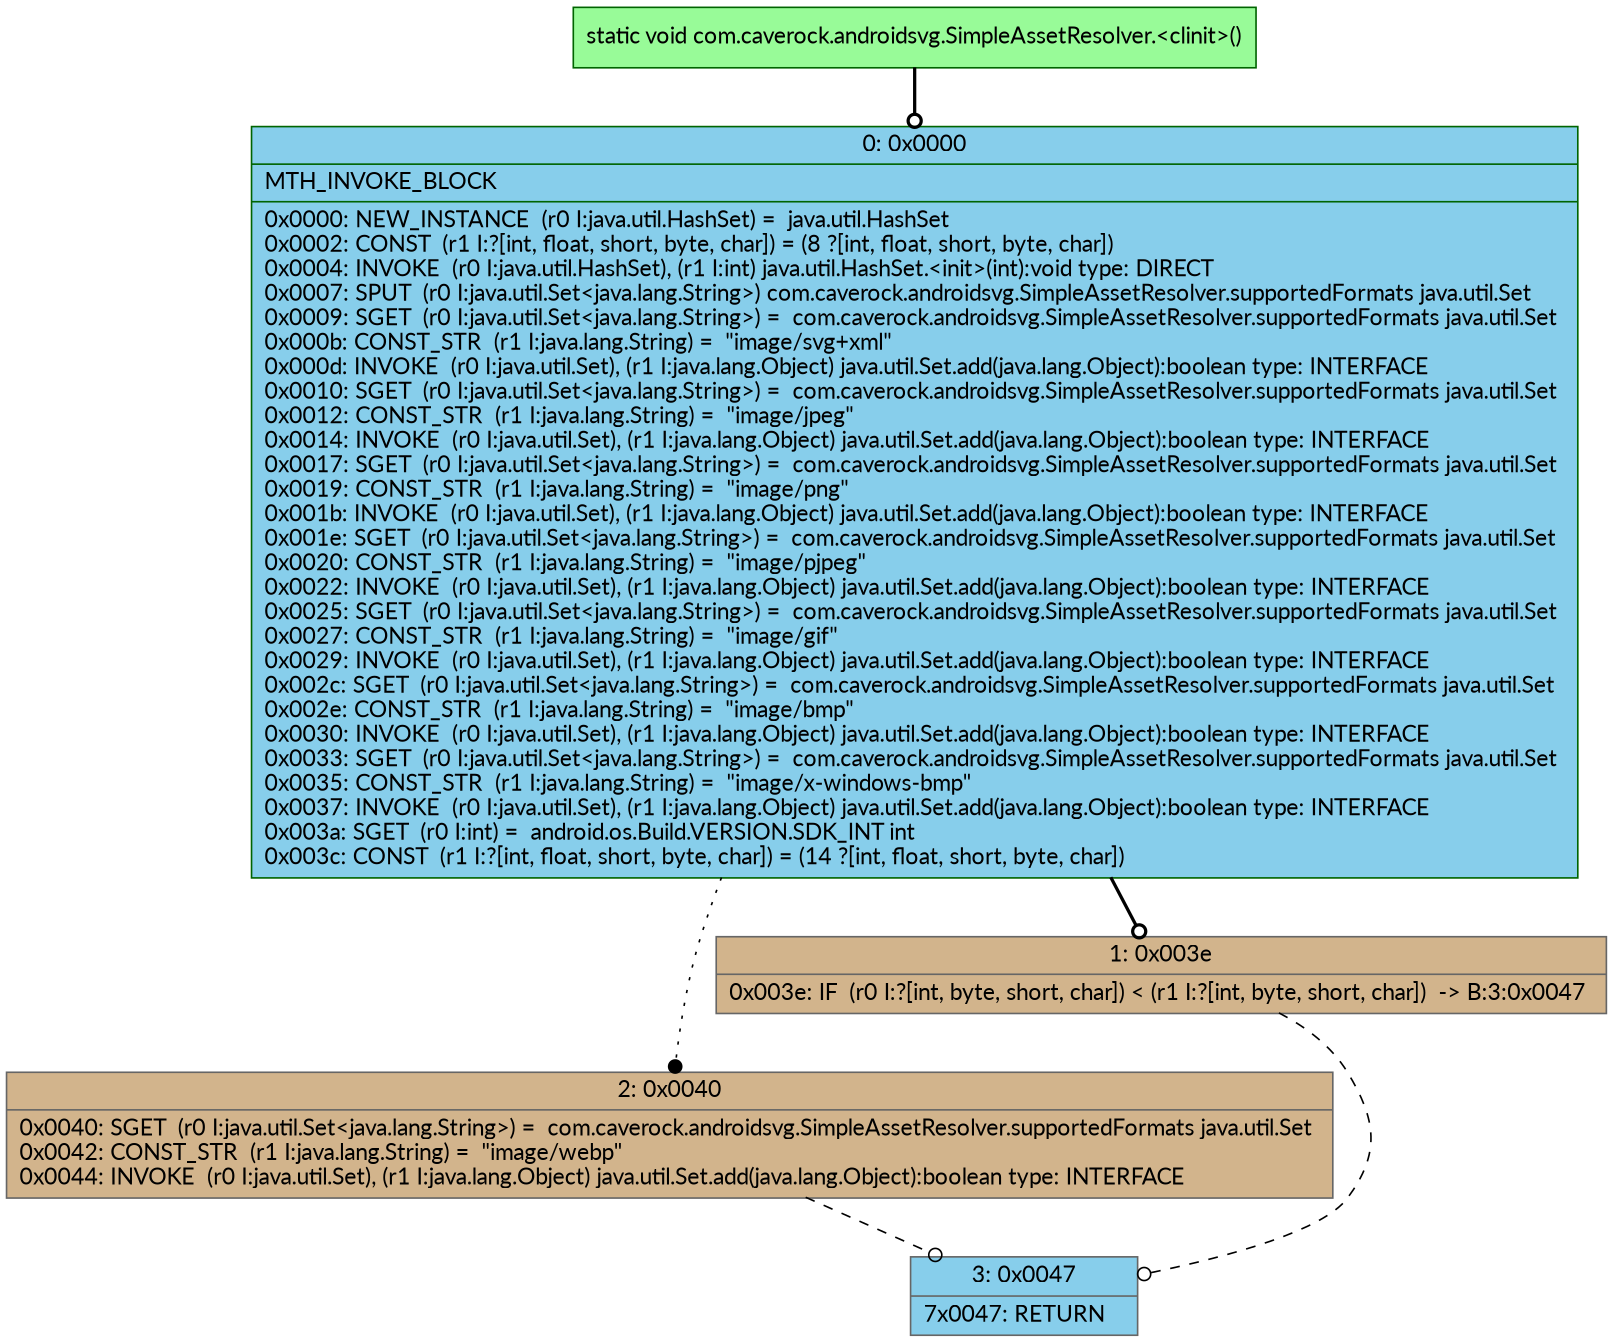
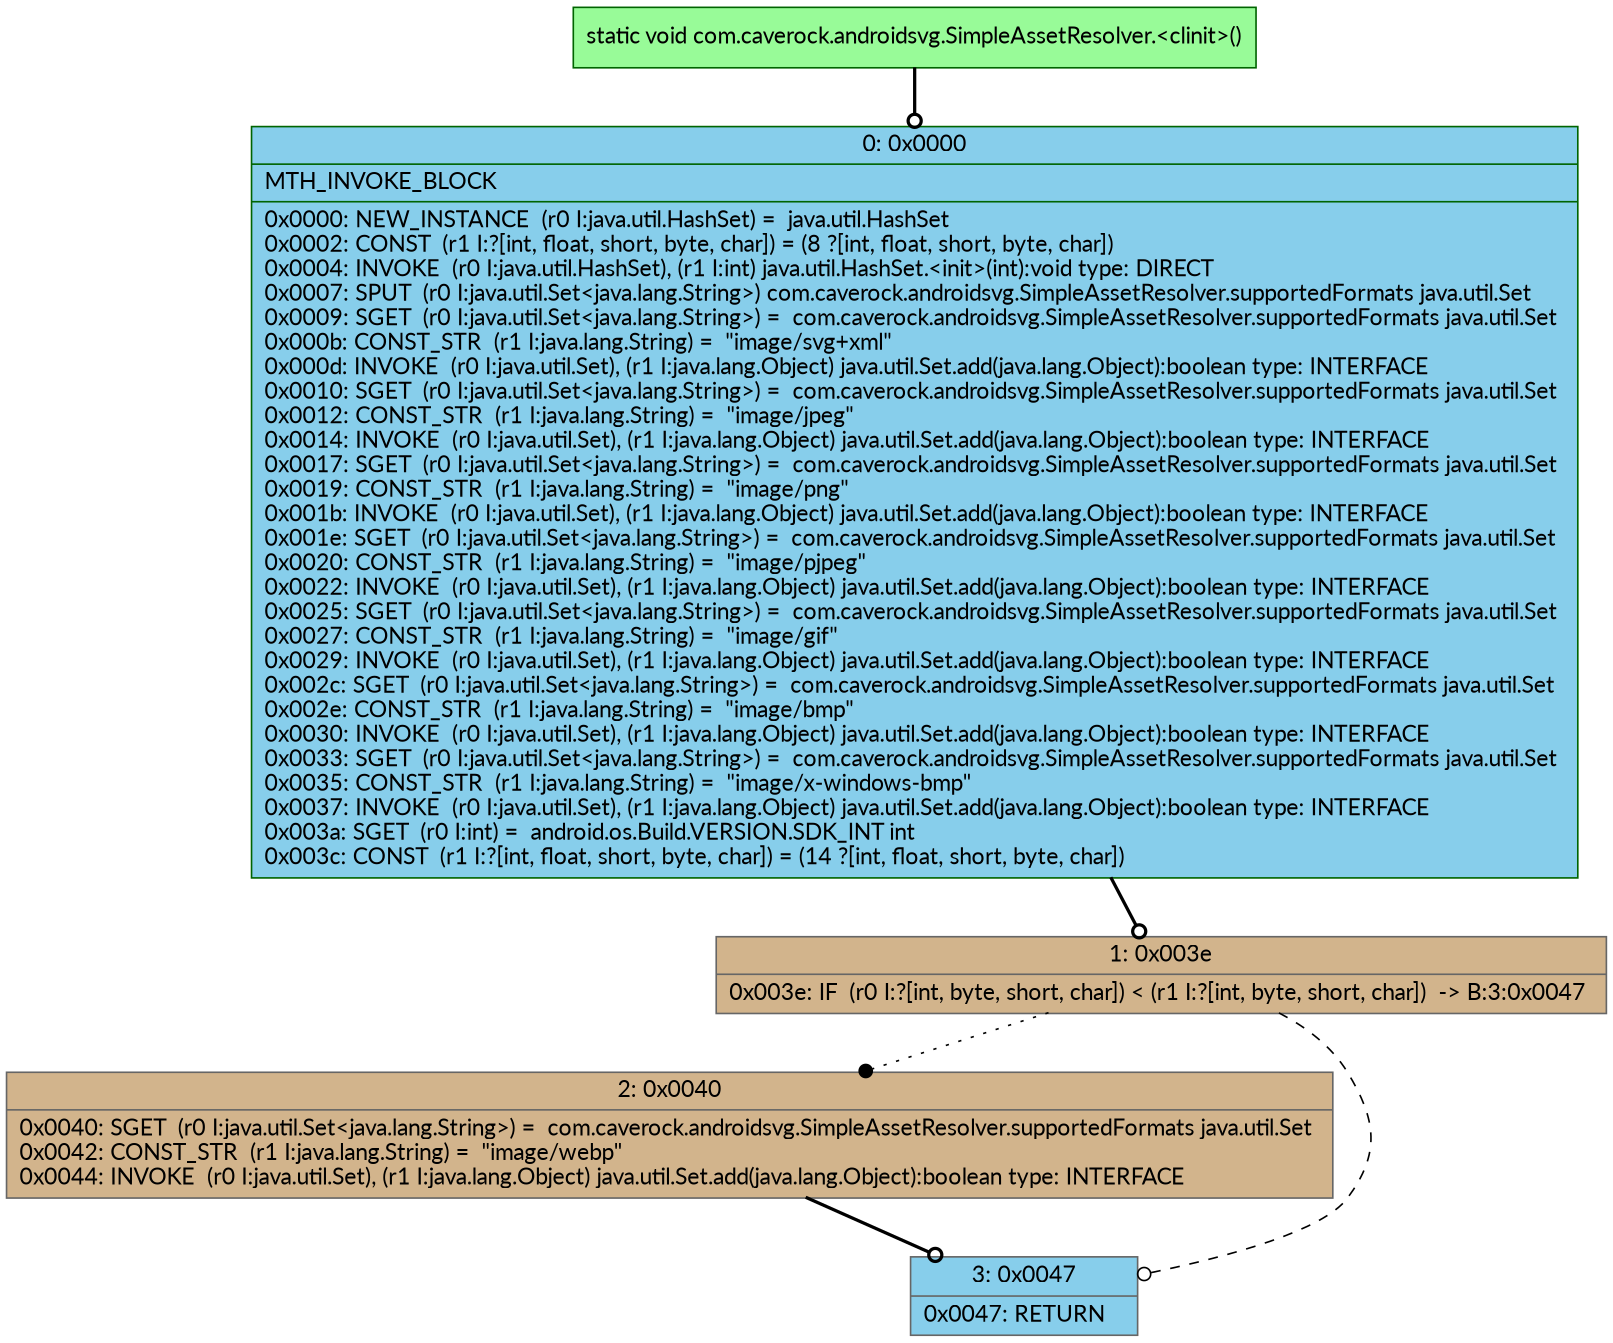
edge "0: 0x0000" -> "2: 0x0040": now "1: 0x003e" -> "2: 0x0040"
edge "2: 0x0040" -> "3: 0x0047": style dashed -> bold
node "3: 0x0047": text "7x0047: RETURN" -> "0x0047: RETURN"
